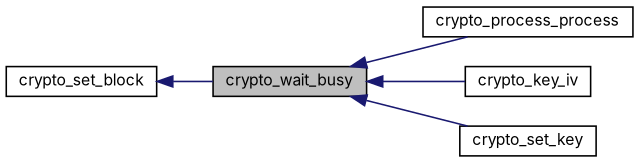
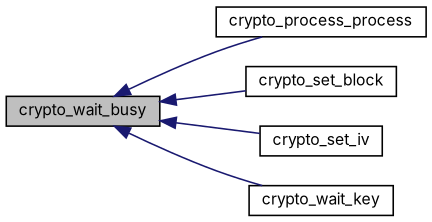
edge "crypto_wait_busy" -> "crypto_set_block": reversed
node "crypto_key_iv": label "crypto_key_iv" -> "crypto_set_iv"
node "crypto_set_key": label "crypto_set_key" -> "crypto_wait_key"
